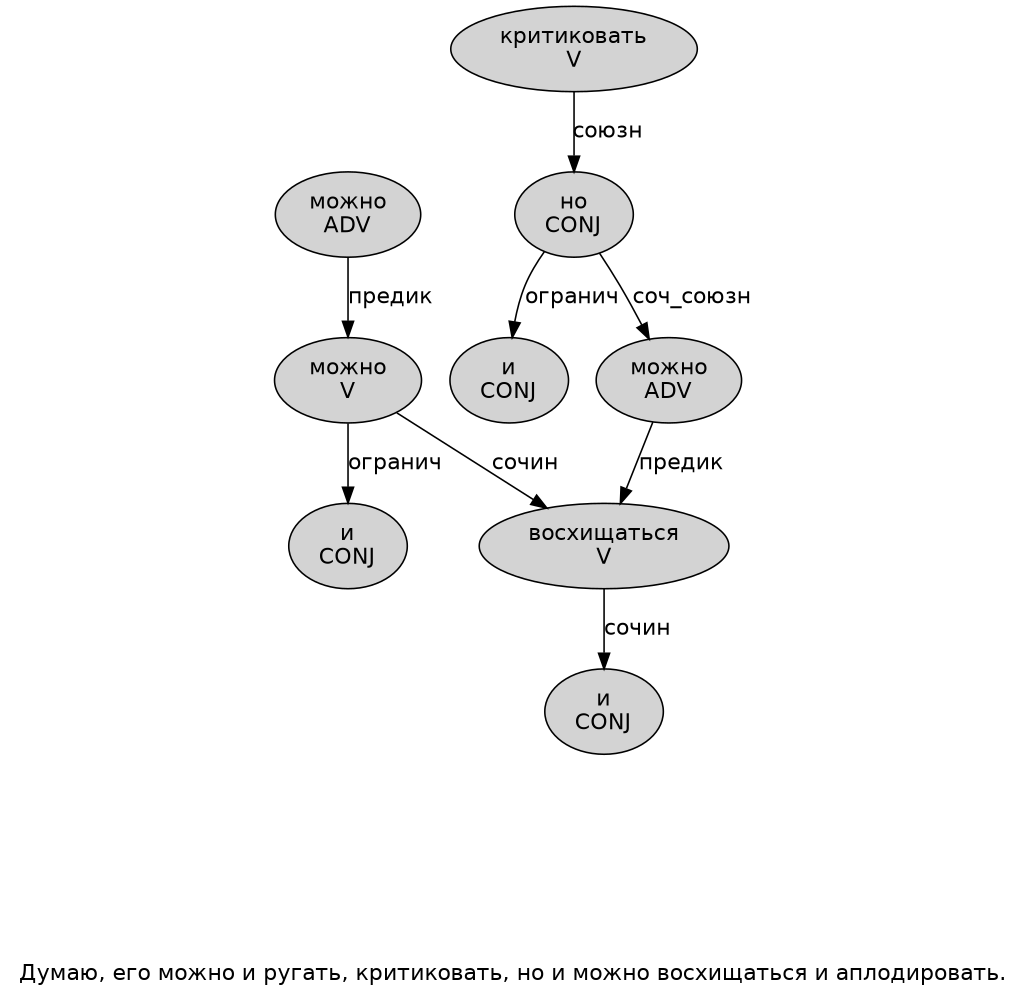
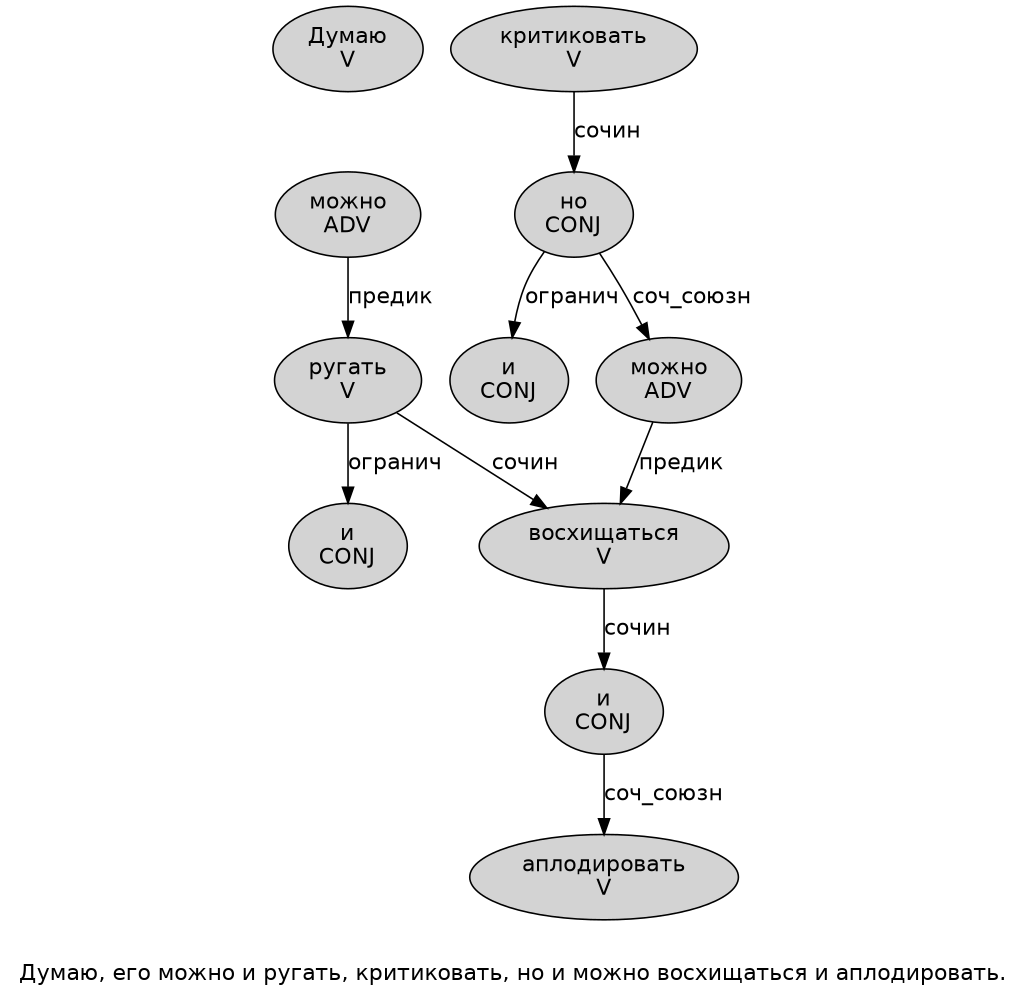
node "Думаю V": added
edge "критиковать V" -> "но CONJ": label "союзн" -> "сочин"
node "можно V": label "можно V" -> "ругать V"
node "аплодировать V": added
